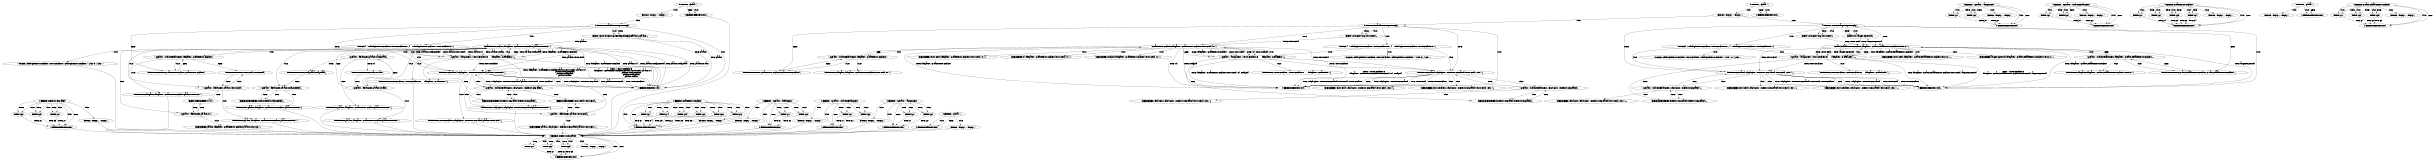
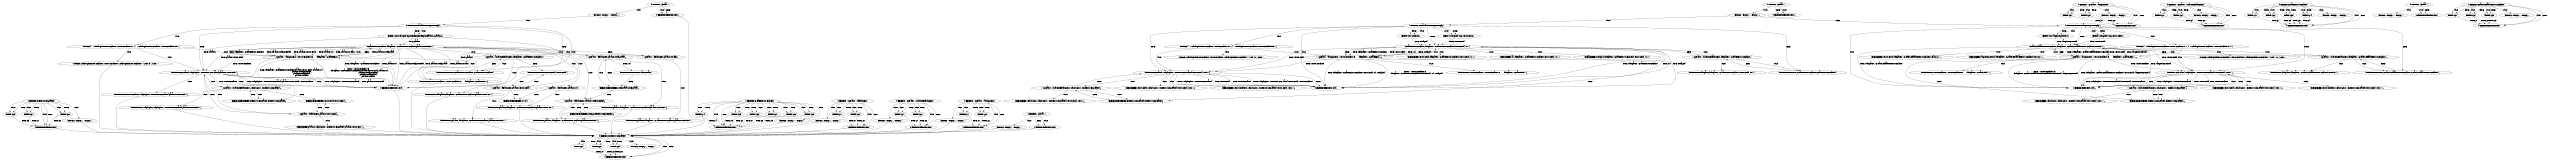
node "(PARAM,int notify_id)": added
edge "(<operator>.fieldAccess,params.notify_data)" -> "(FIELD_IDENTIFIER,notify_data,notify_data)": label "DDG: " -> "AST: "
edge "(FIELD_IDENTIFIER,stream,stream)" -> "(<operator>.fieldAccess,params.stream)": now "(FIELD_IDENTIFIER,stream,stream)" -> "(FIELD_IDENTIFIER,notify_data,notify_data)"
edge "(<operator>.fieldAccess,params.stream)" -> "(<operator>.fieldAccess,params.notify_data)": now "(FIELD_IDENTIFIER,notify_data,notify_data)" -> "(<operator>.fieldAccess,params.notify_data)"
edge "(FIELD_IDENTIFIER,url,url)" -> "(<operator>.fieldAccess,params.url)": removed, label "CFG:"
